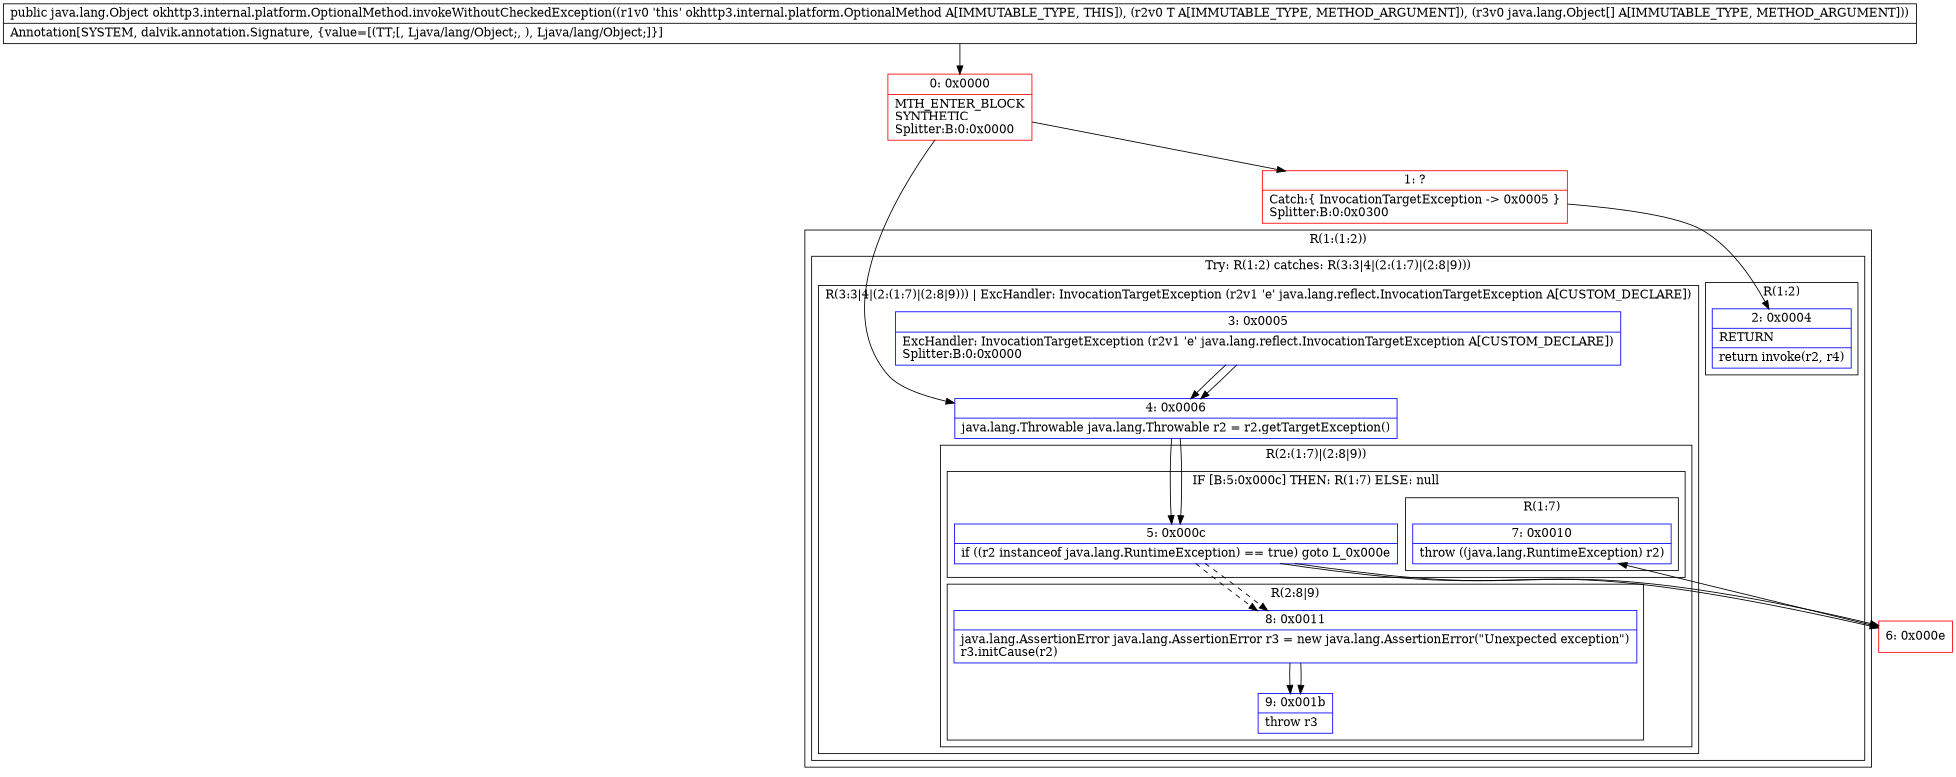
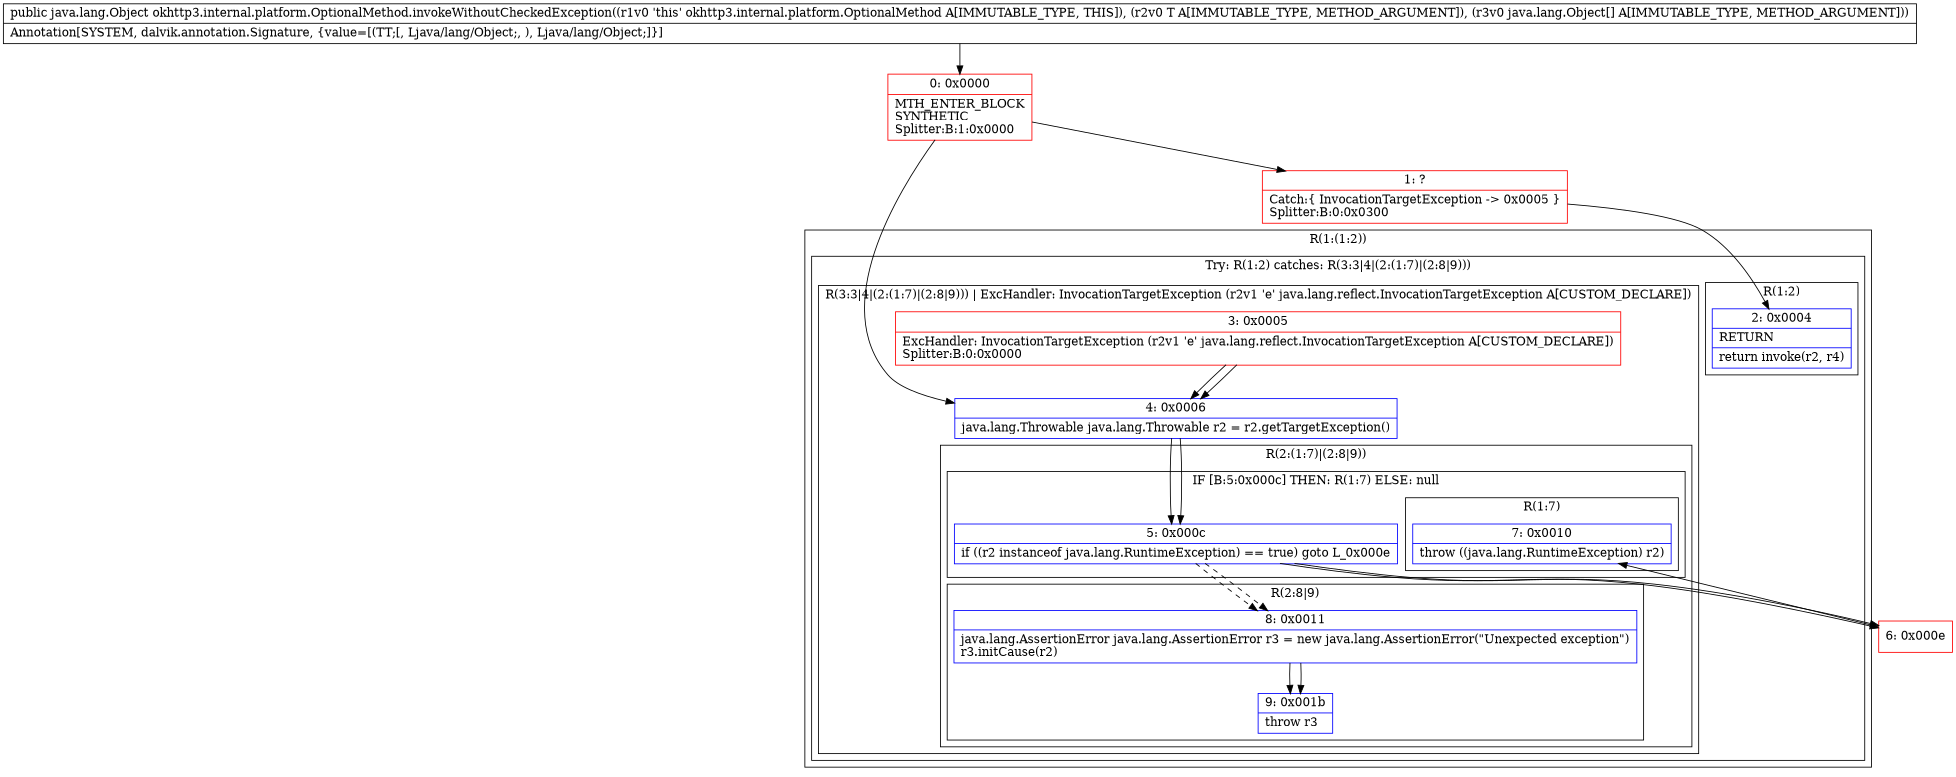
node "0: 0x0000": text "Splitter:B:0:0x0000" -> "Splitter:B:1:0x0000"
node "3: 0x0005": color blue -> red
